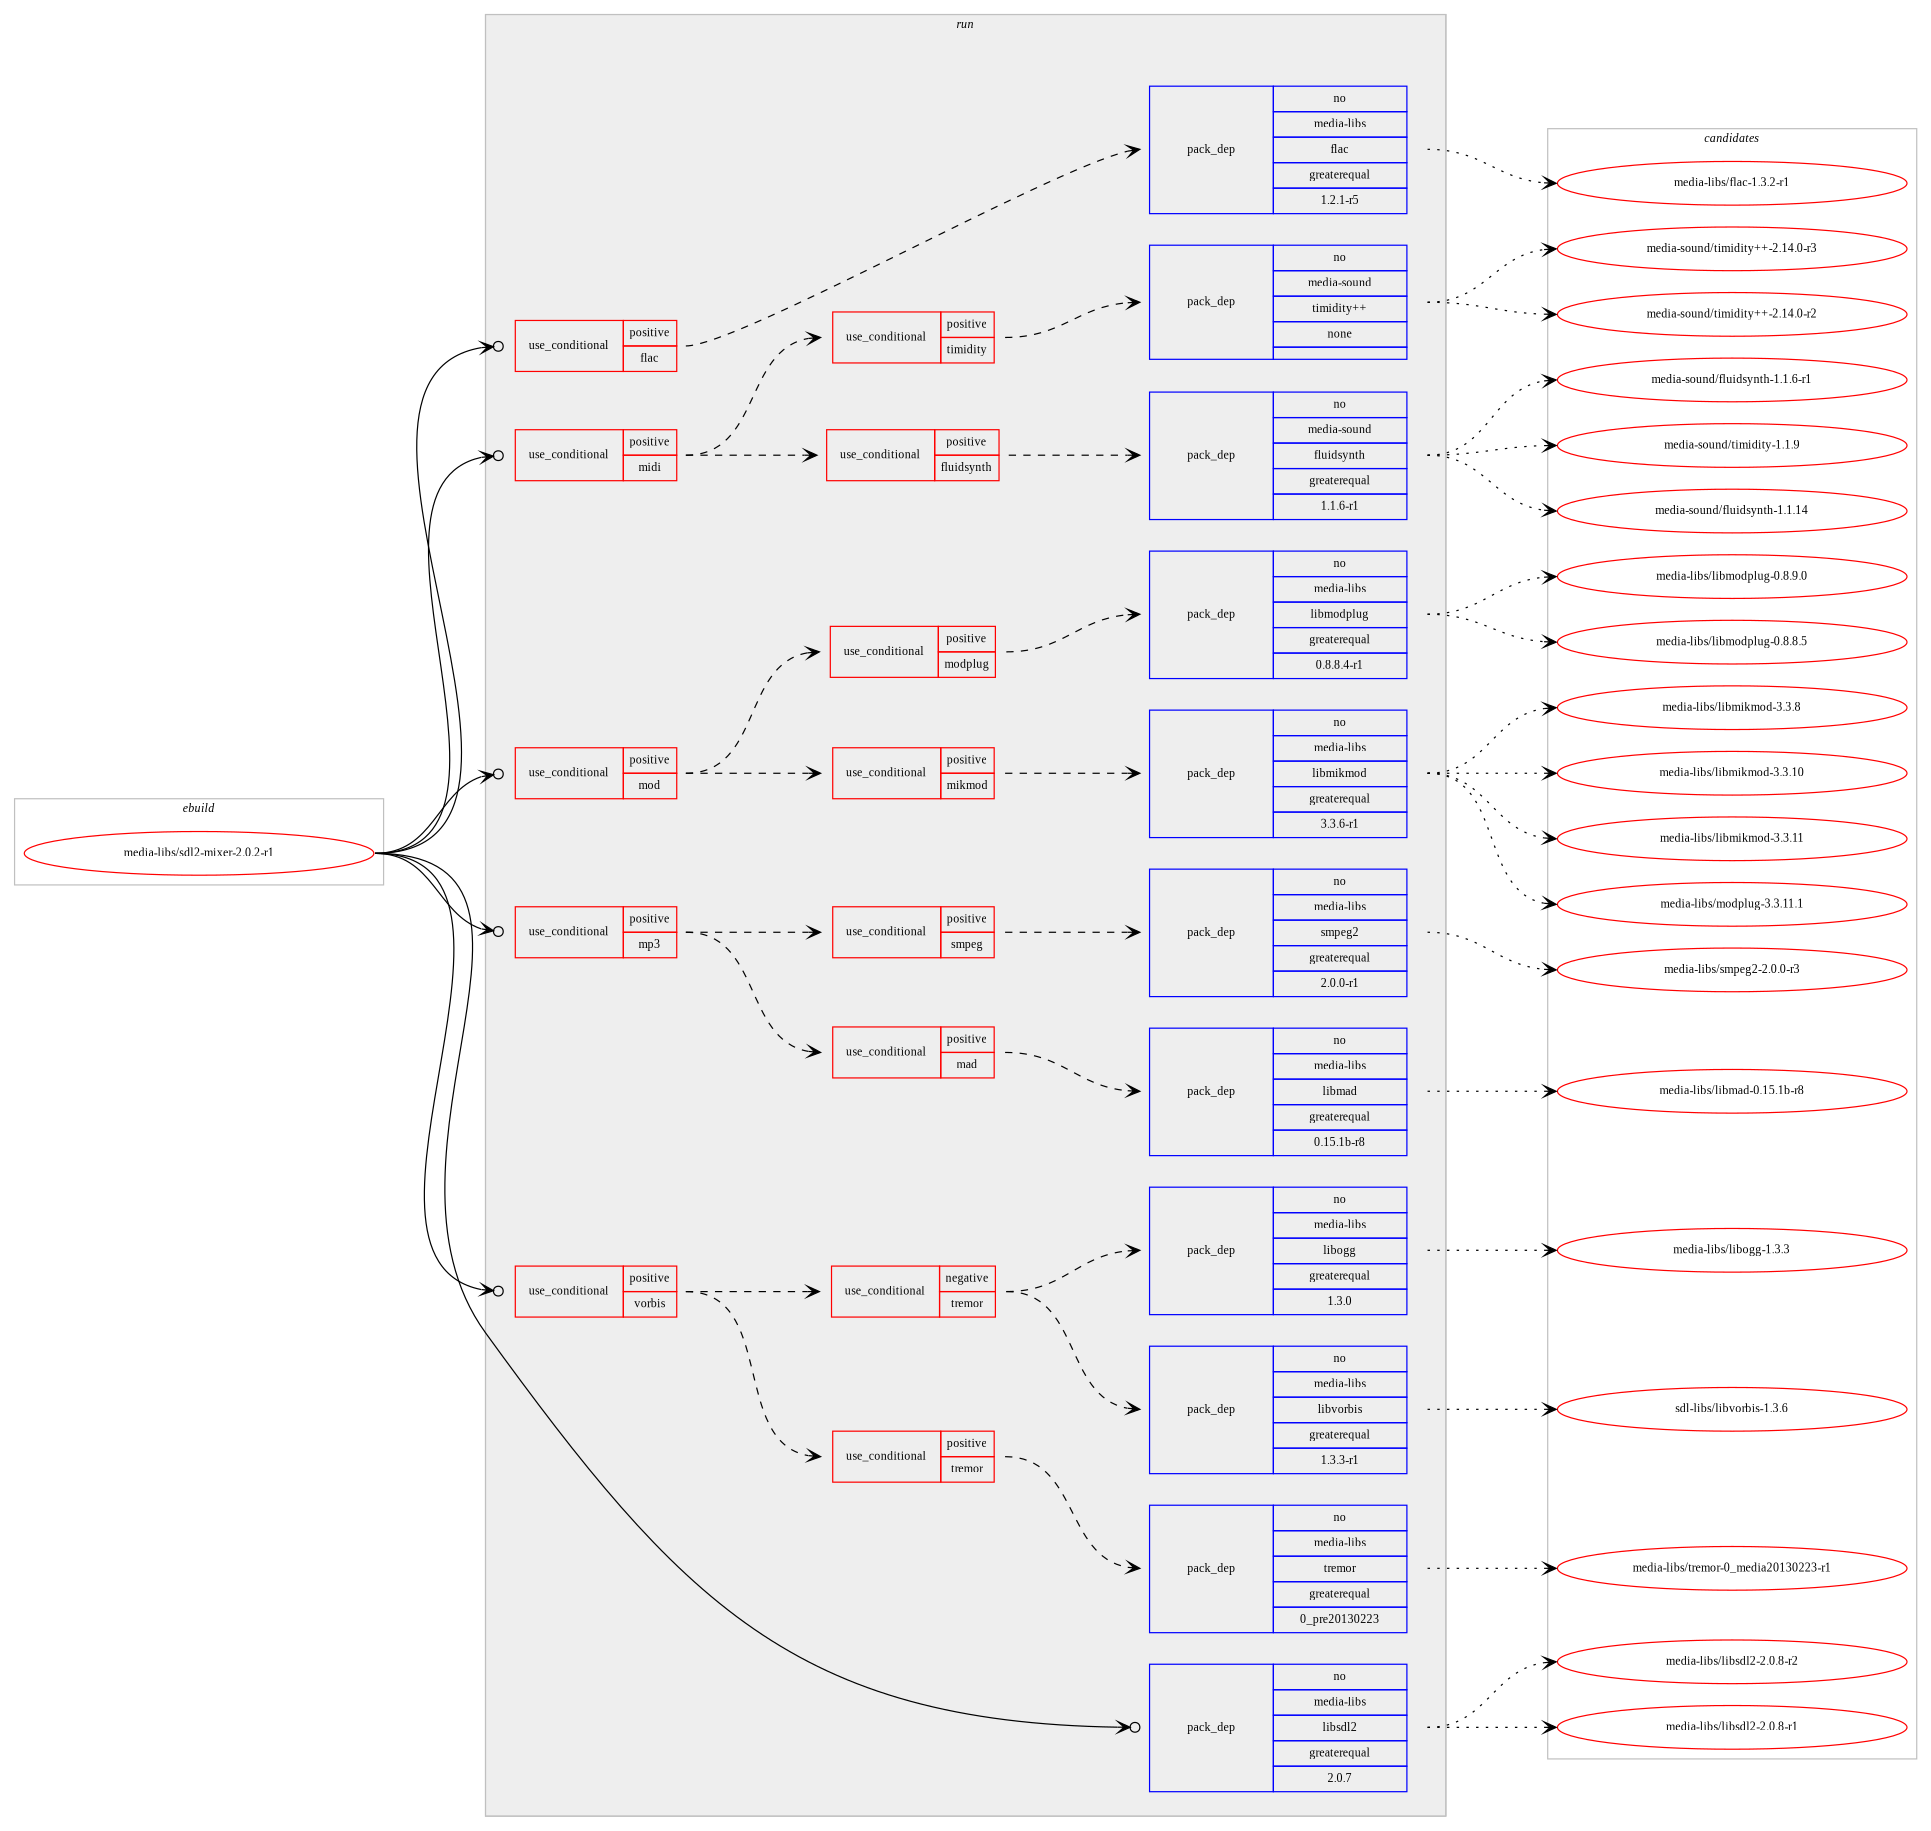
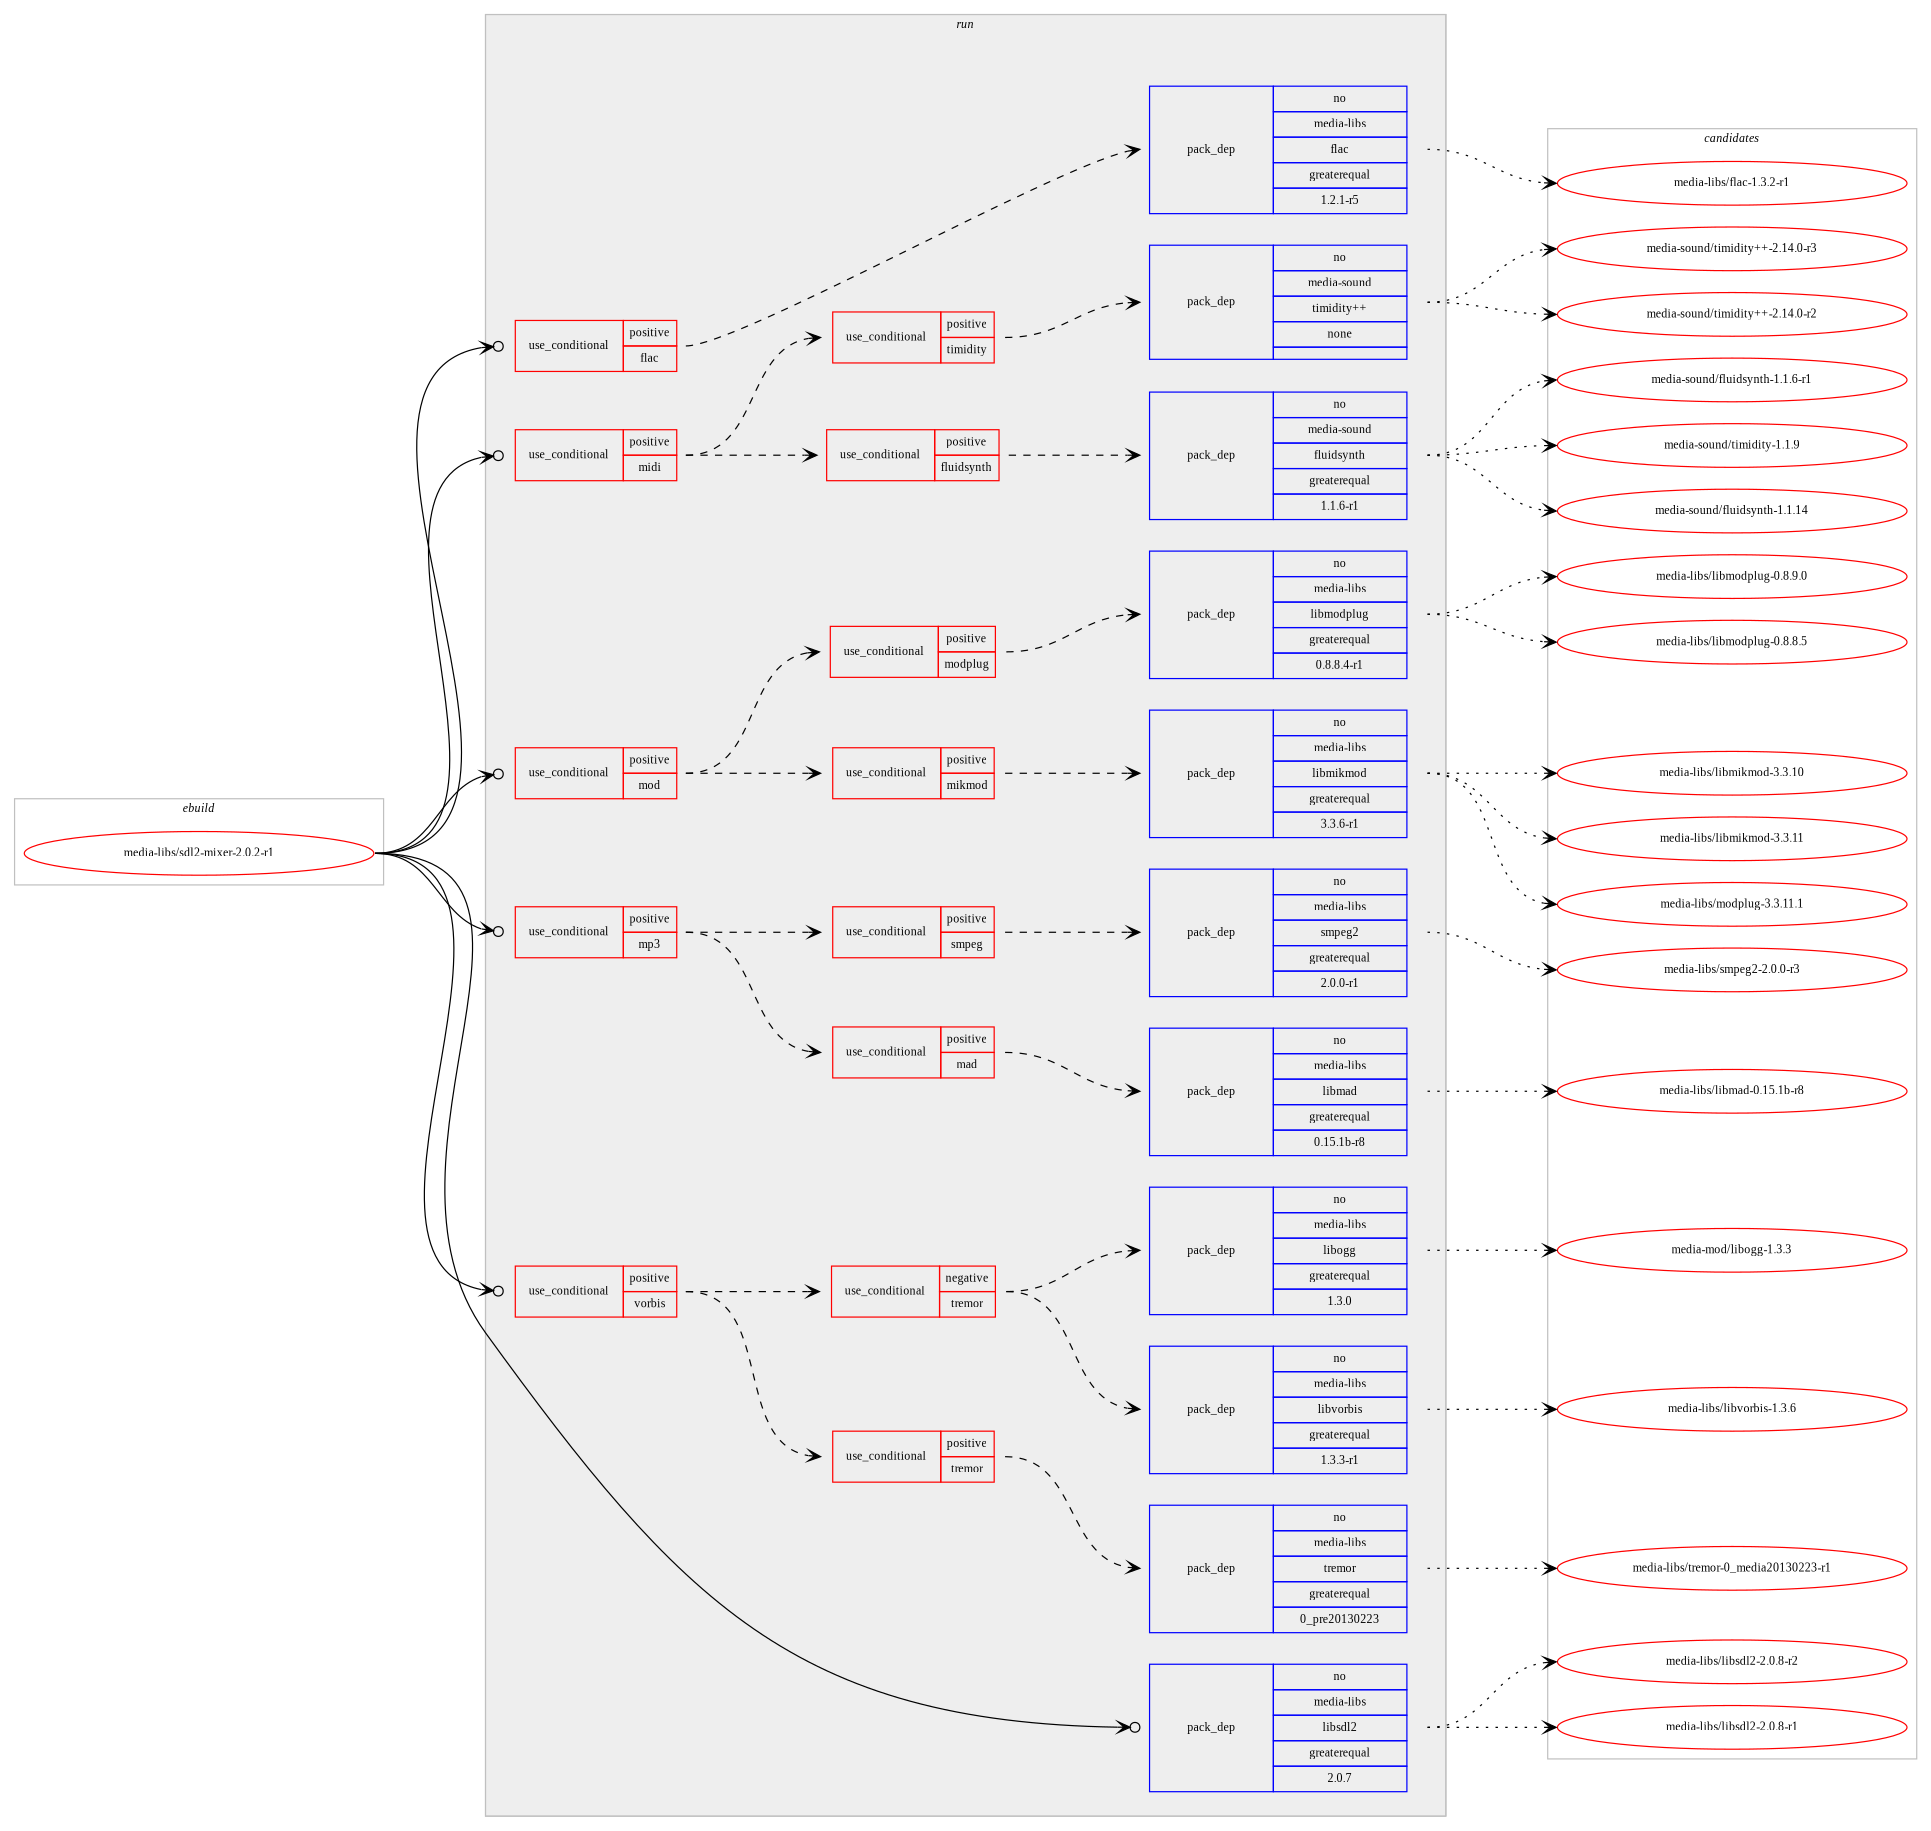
node "media-libs/libmikmod-3.3.8": removed
node "media-libs/libogg-1.3.3": label "media-libs/libogg-1.3.3" -> "media-mod/libogg-1.3.3"
node "sdl-libs/libvorbis-1.3.6": label "sdl-libs/libvorbis-1.3.6" -> "media-libs/libvorbis-1.3.6"
